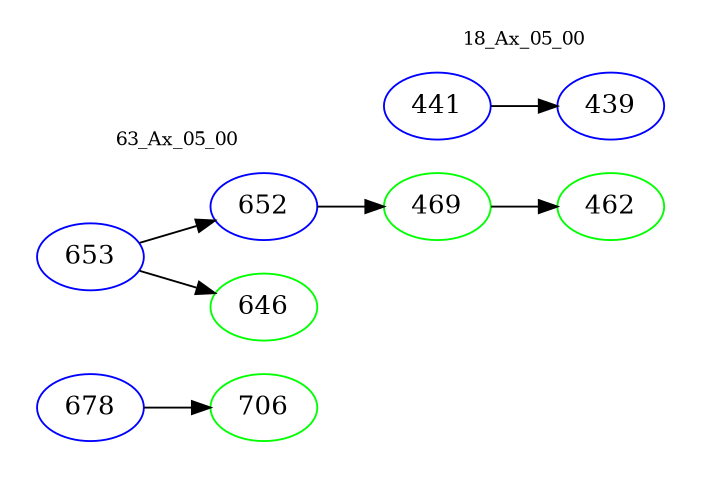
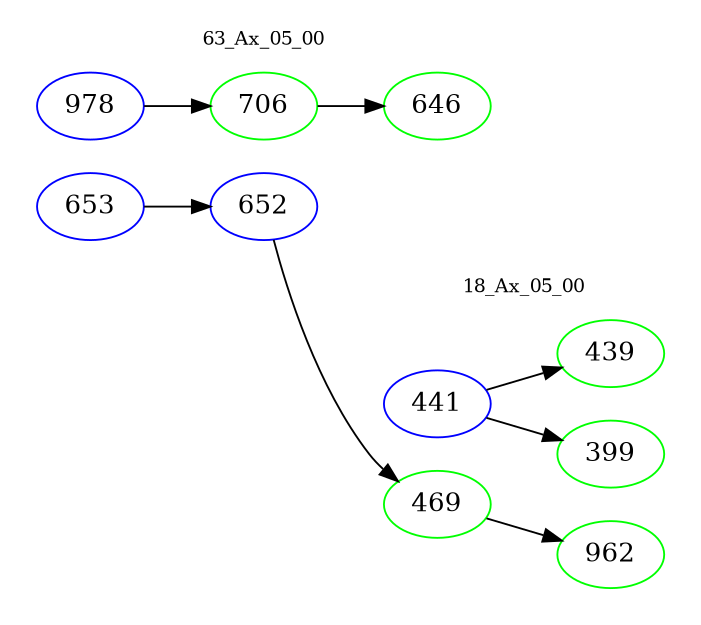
node "439": color blue -> green
node "462": label "462" -> "962"
edge "653" -> "646": now "706" -> "646"
node "678": label "678" -> "978"
node "399": added
